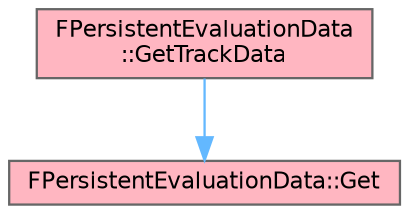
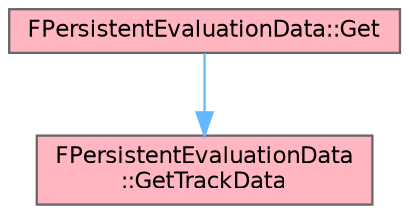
edge "FPersistentEvaluationData ::GetTrackData" -> "FPersistentEvaluationData::Get": reversed
